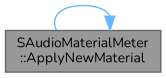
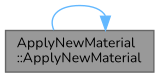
node "SAudioMaterialMeter ::ApplyNewMaterial": label "SAudioMaterialMeter ::ApplyNewMaterial" -> "ApplyNewMaterial ::ApplyNewMaterial"
